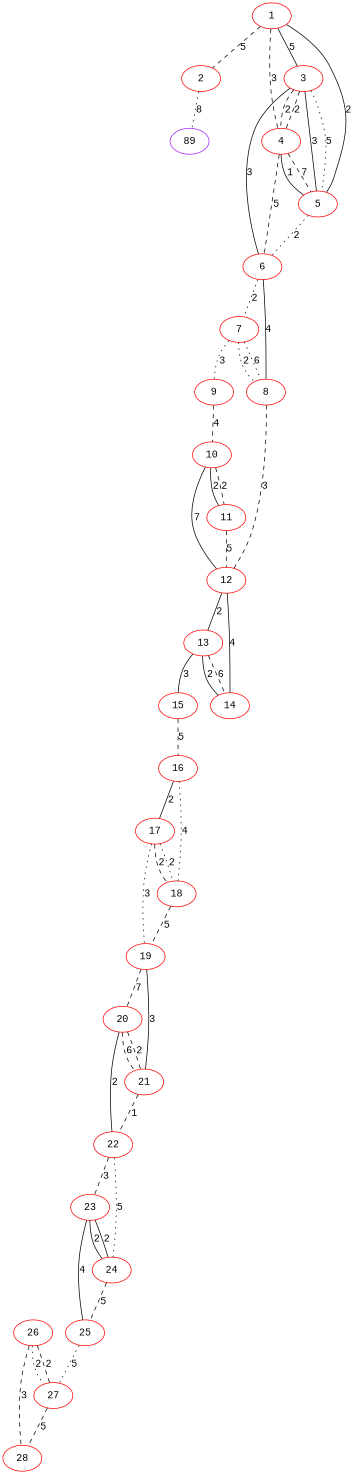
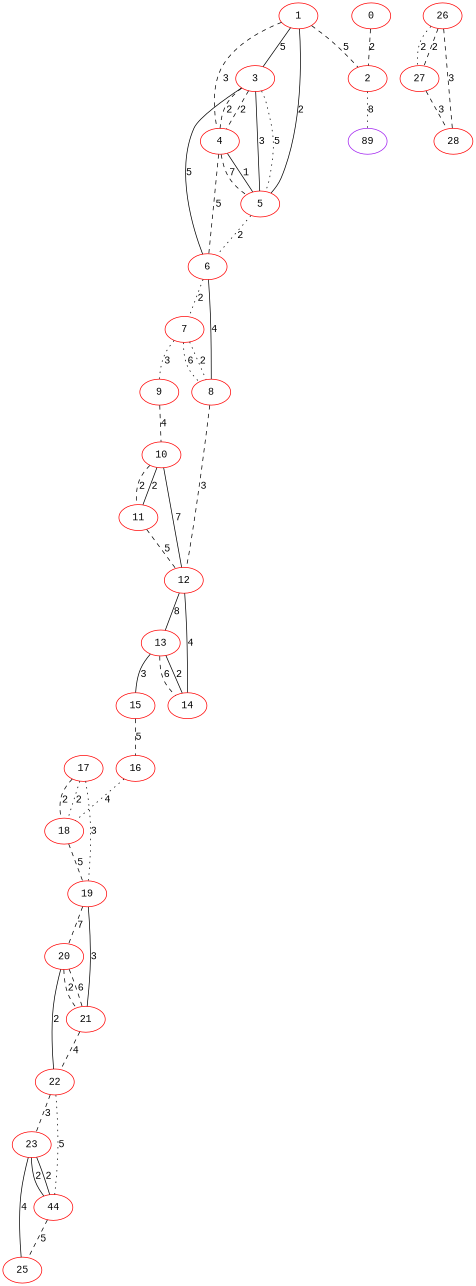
node "0": added
edge "3" -- "6": label "3" -> "5"
edge "12" -- "13": label "2" -> "8"
edge "16" -- "17": removed, label "2"
edge "21" -- "22": label "1" -> "4"
node "24": label "24" -> "44"
edge "25" -- "27": removed, label "5"
edge "27" -- "28": label "5" -> "3"
